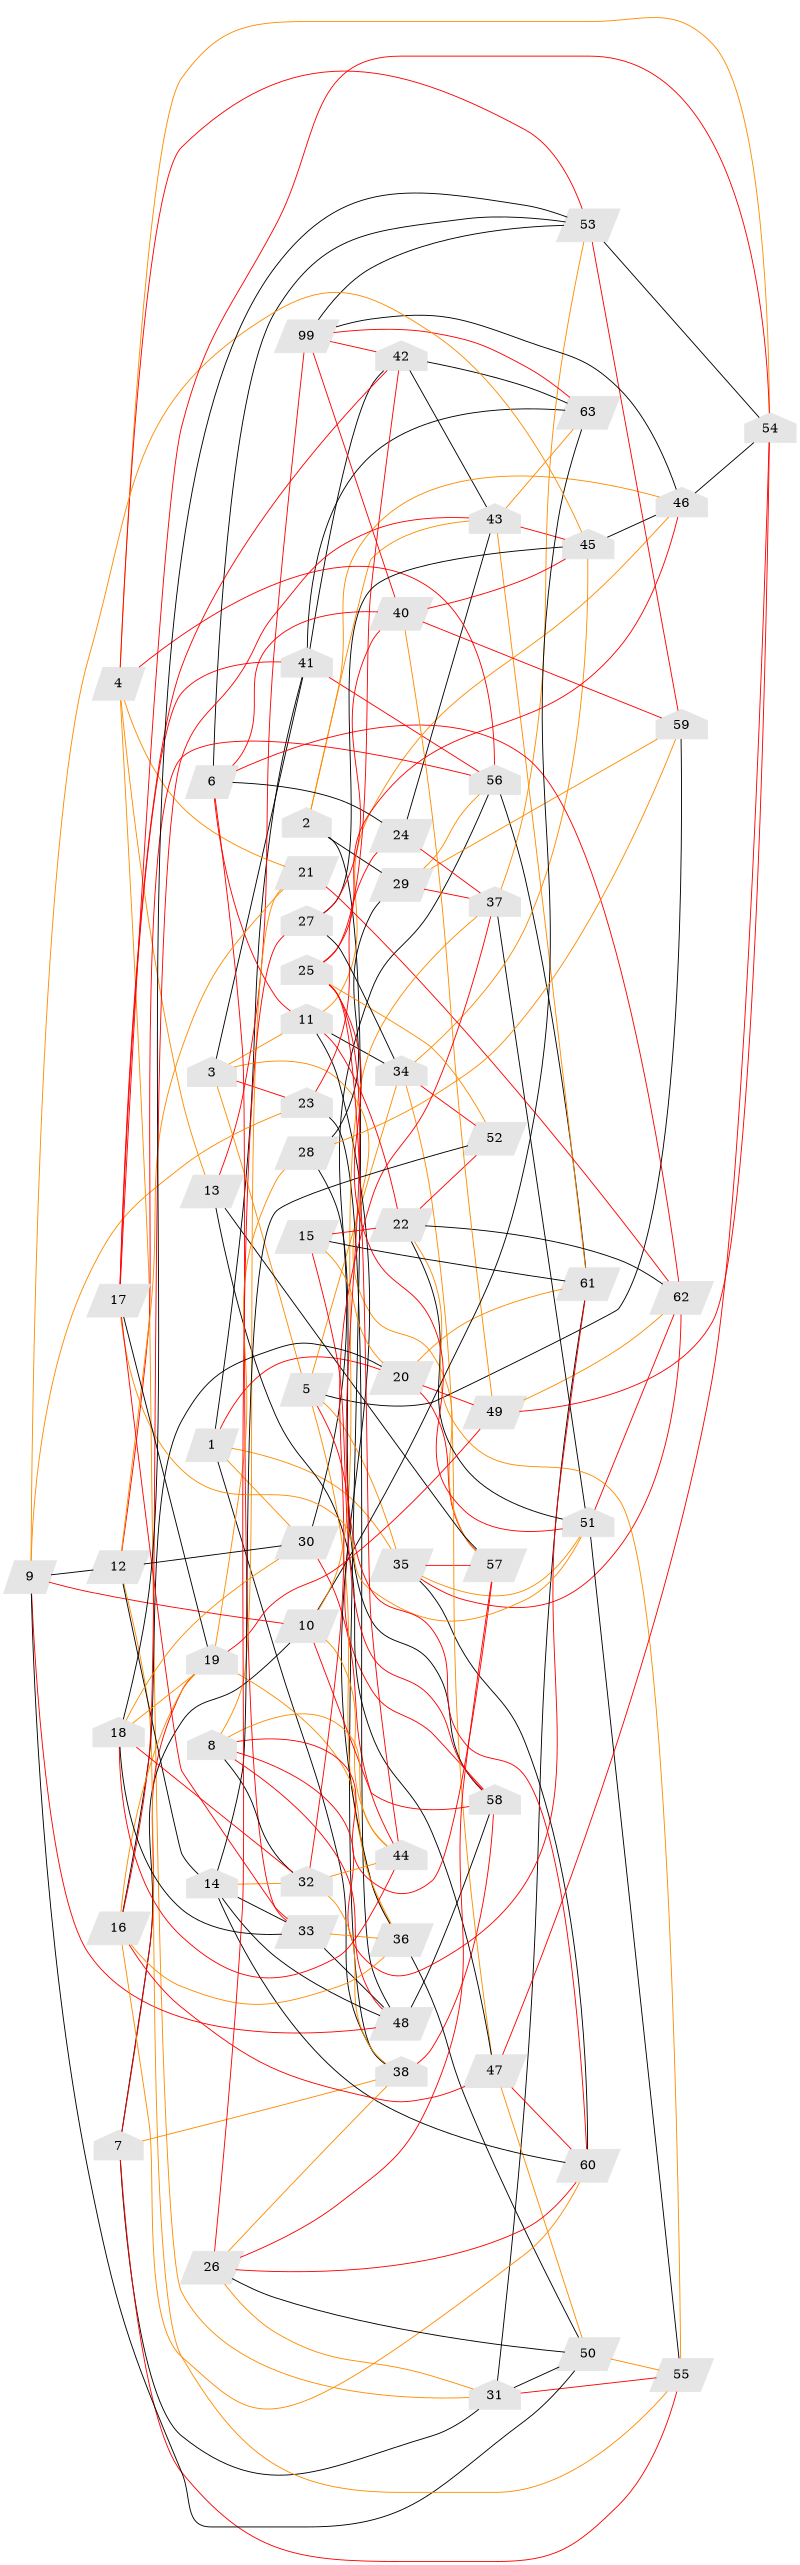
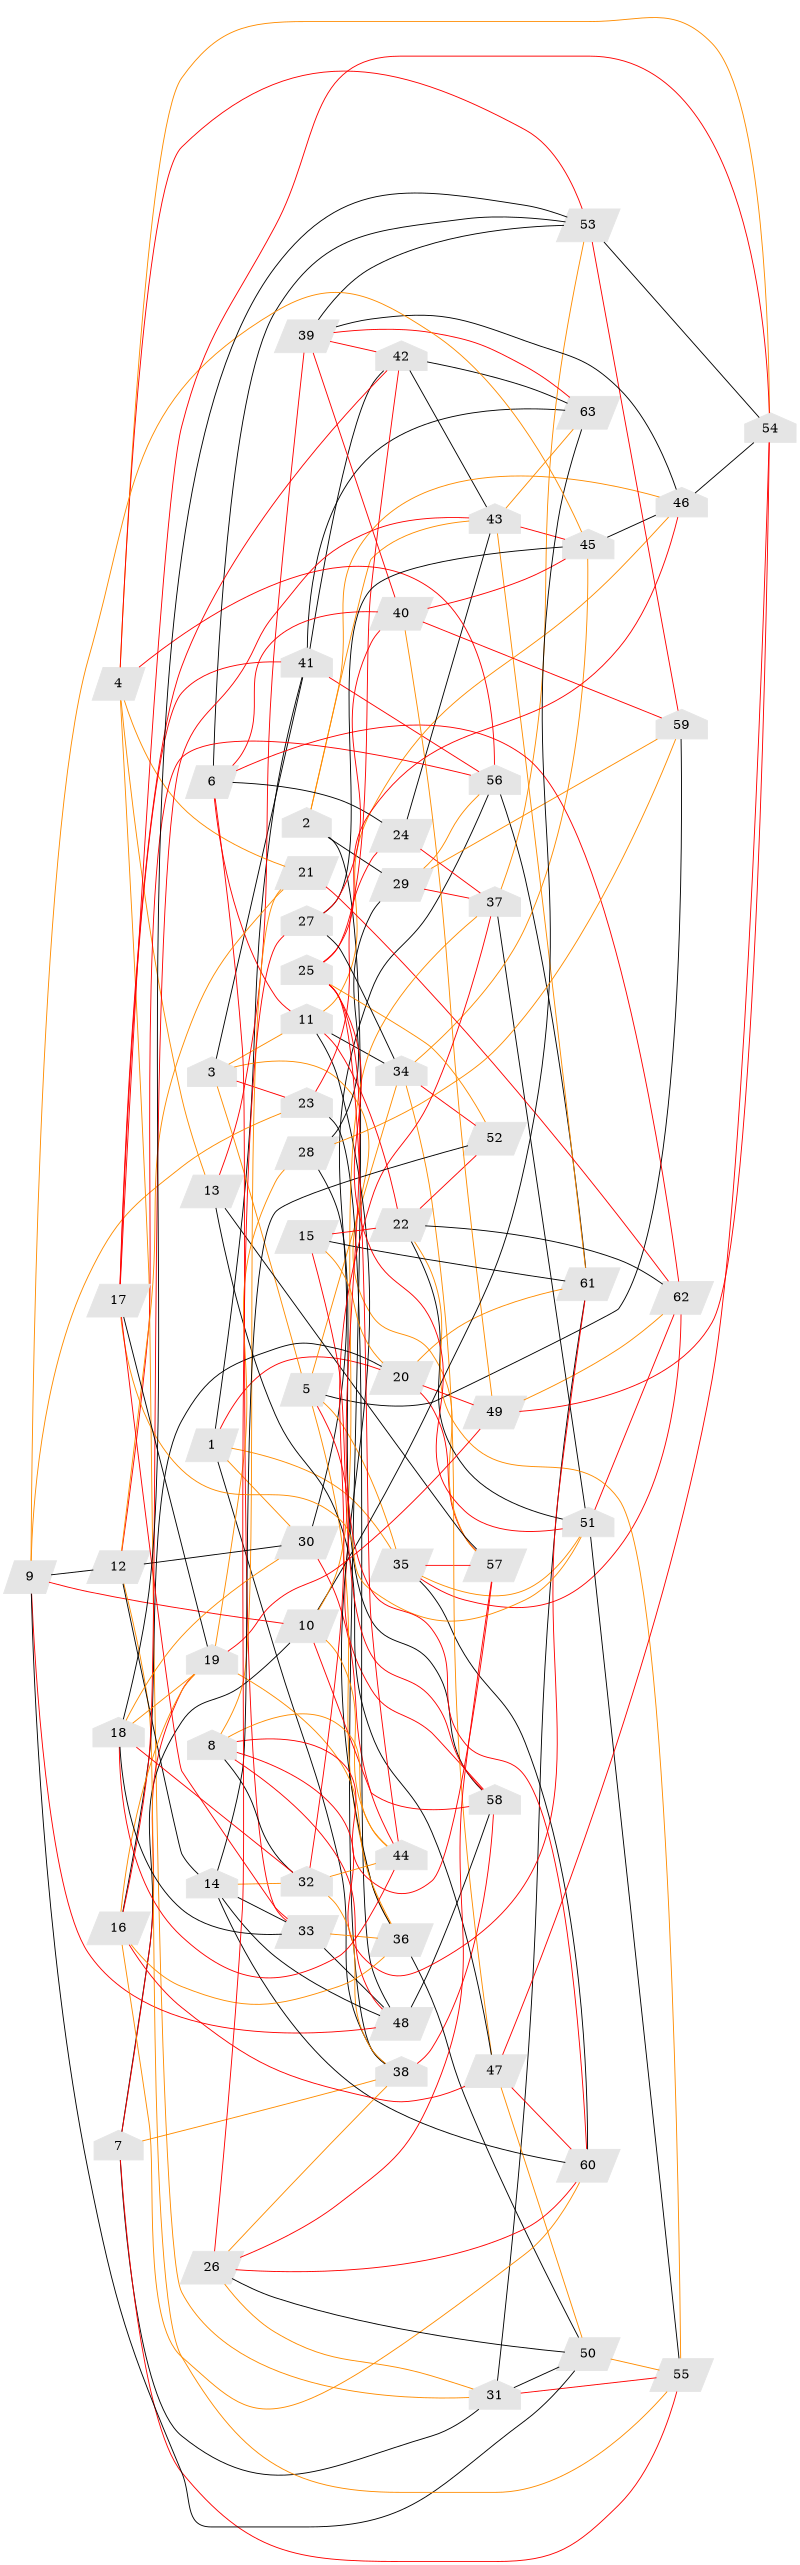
node "99": label "99" -> "39"
